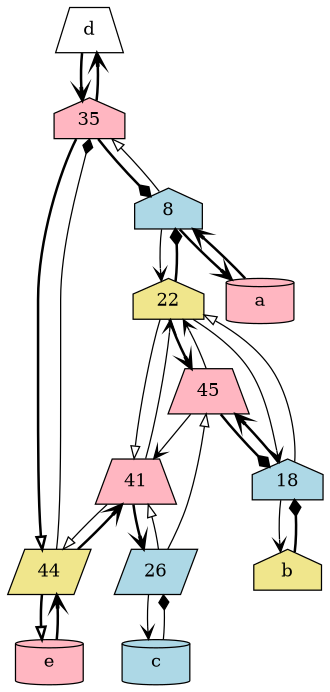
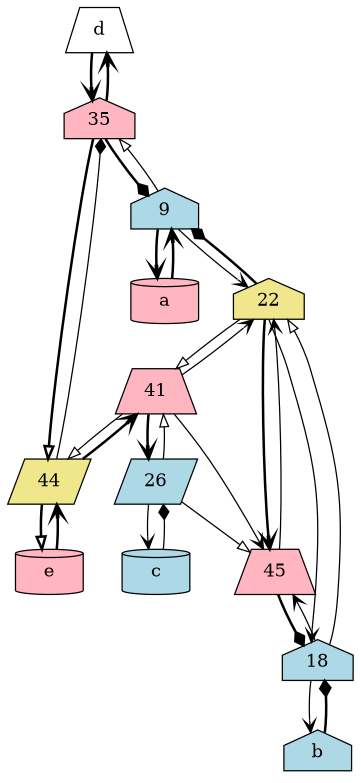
node "8": label "8" -> "9"
edge "45" -> "41": reversed
edge "18" -> "45": style bold -> solid
node "b": fillcolor khaki -> lightblue
